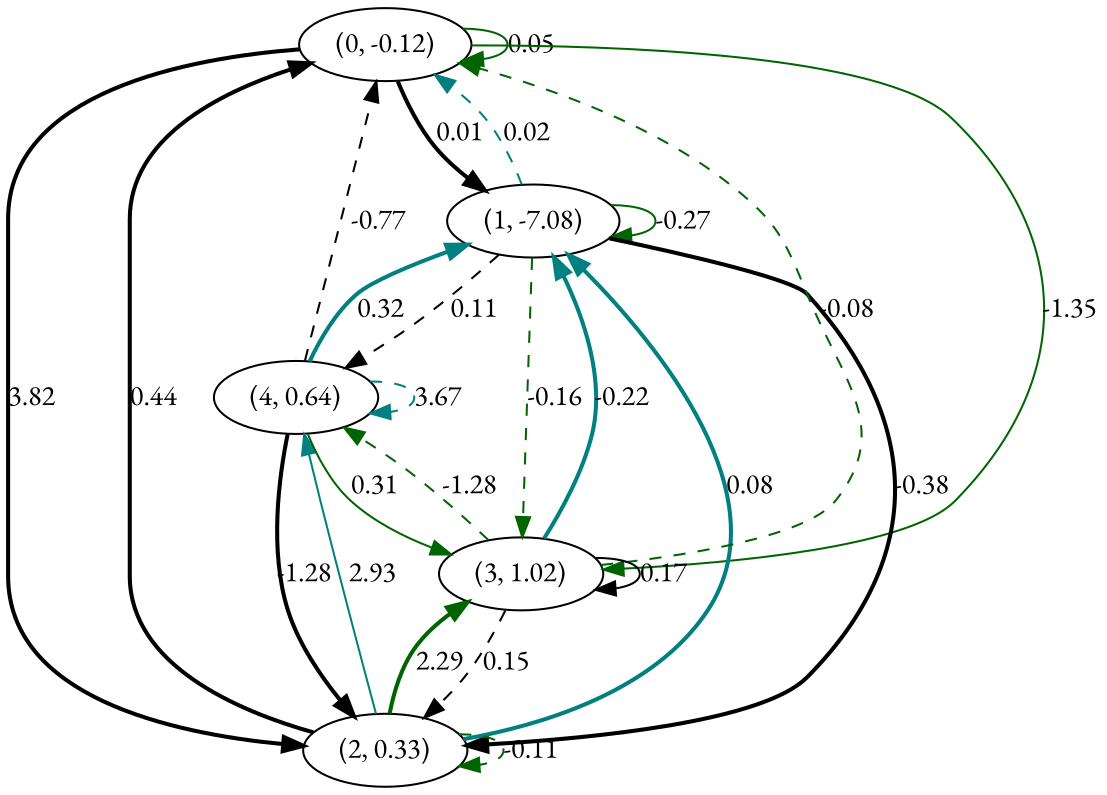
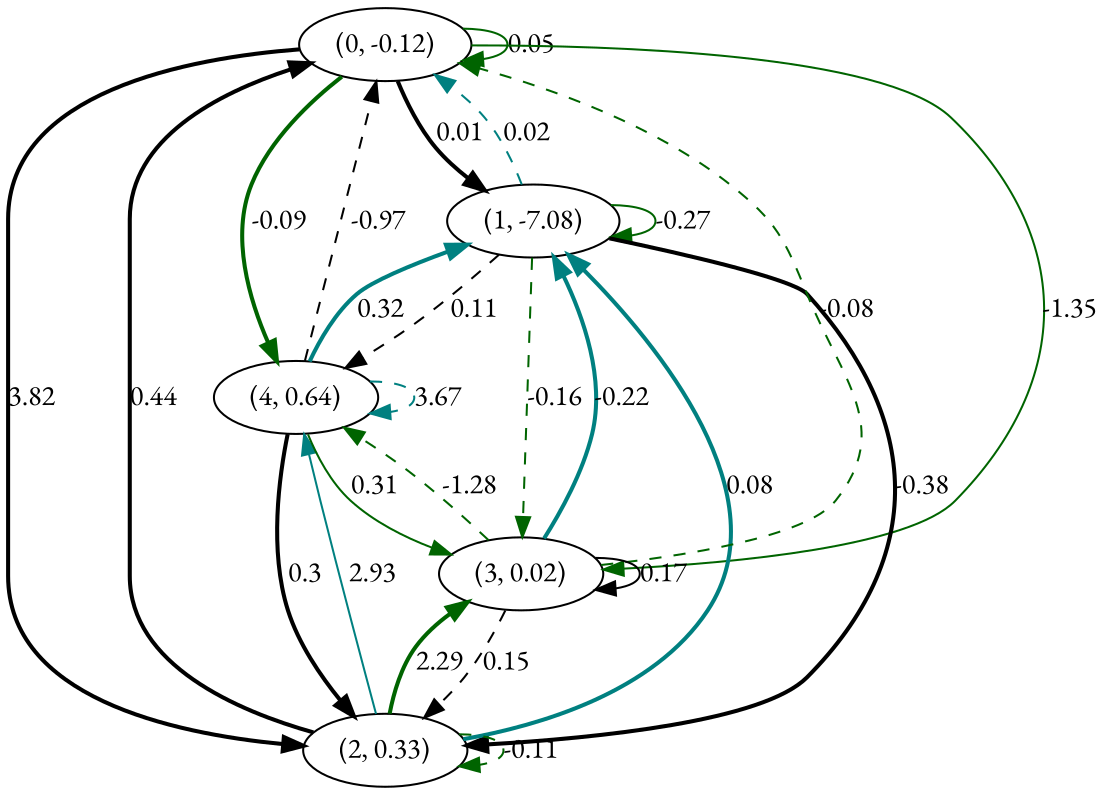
edge "(0, -0.12)" -> "(4, 0.64)": added, label "-0.09"
edge "(4, 0.64)" -> "(0, -0.12)": label "-0.77" -> "-0.97"
edge "(4, 0.64)" -> "(2, 0.33)": label "-1.28" -> "0.3"
node "(3, 1.02)": label "(3, 1.02)" -> "(3, 0.02)"
